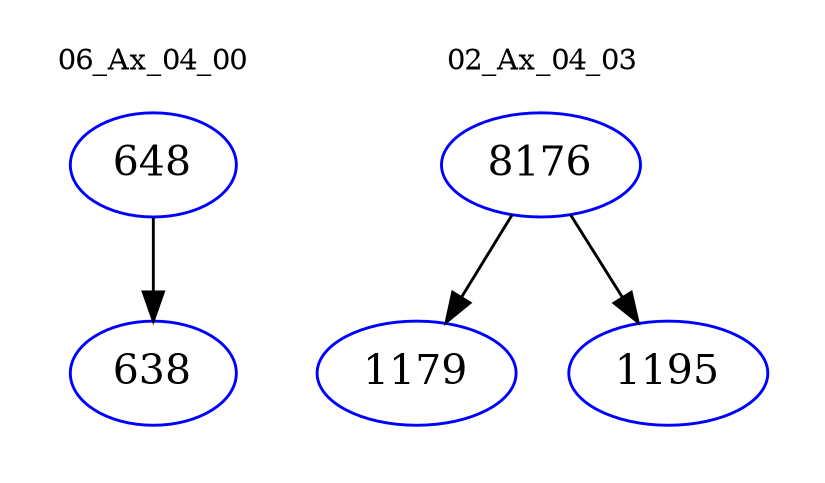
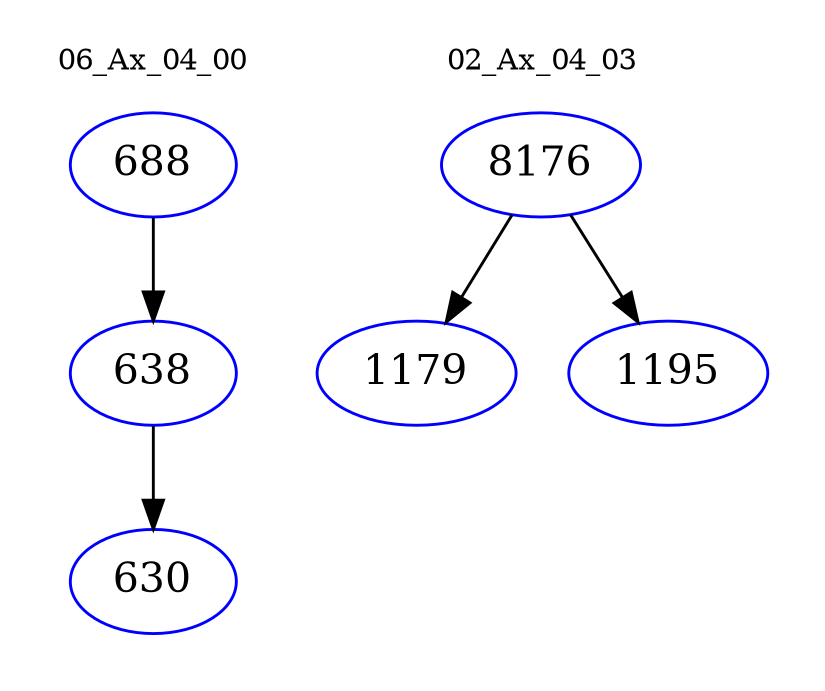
node "648": label "648" -> "688"
node "630": added
